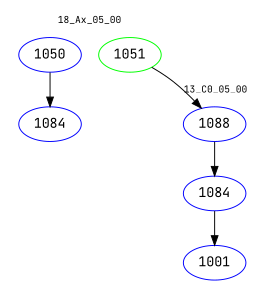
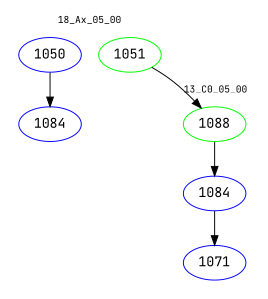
node "1088": color blue -> green
node "1001": label "1001" -> "1071"
